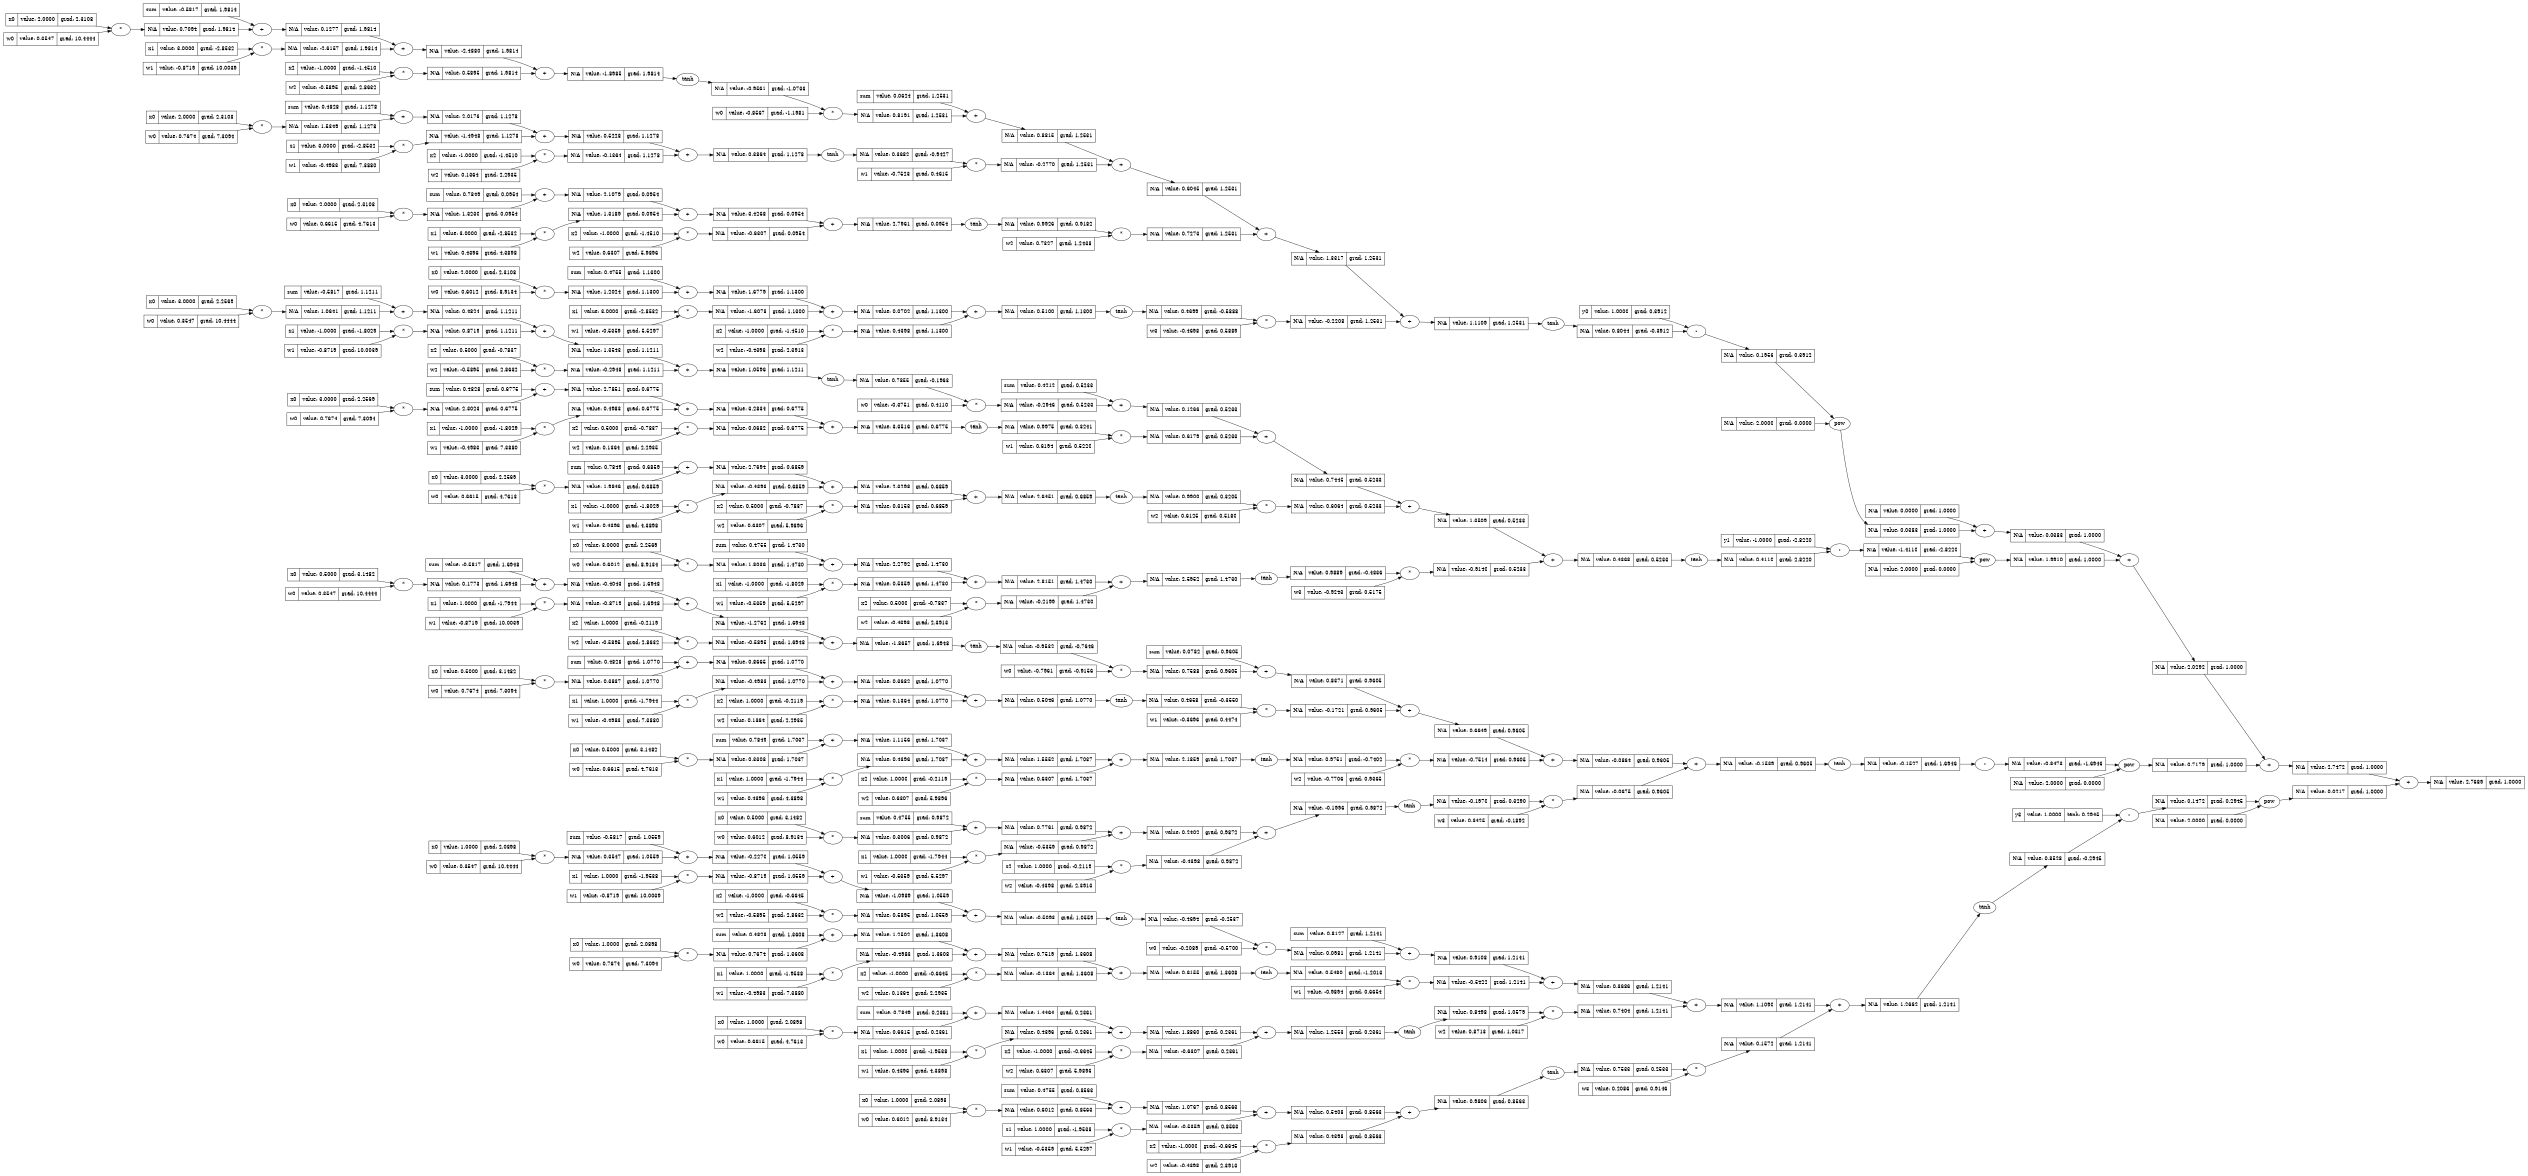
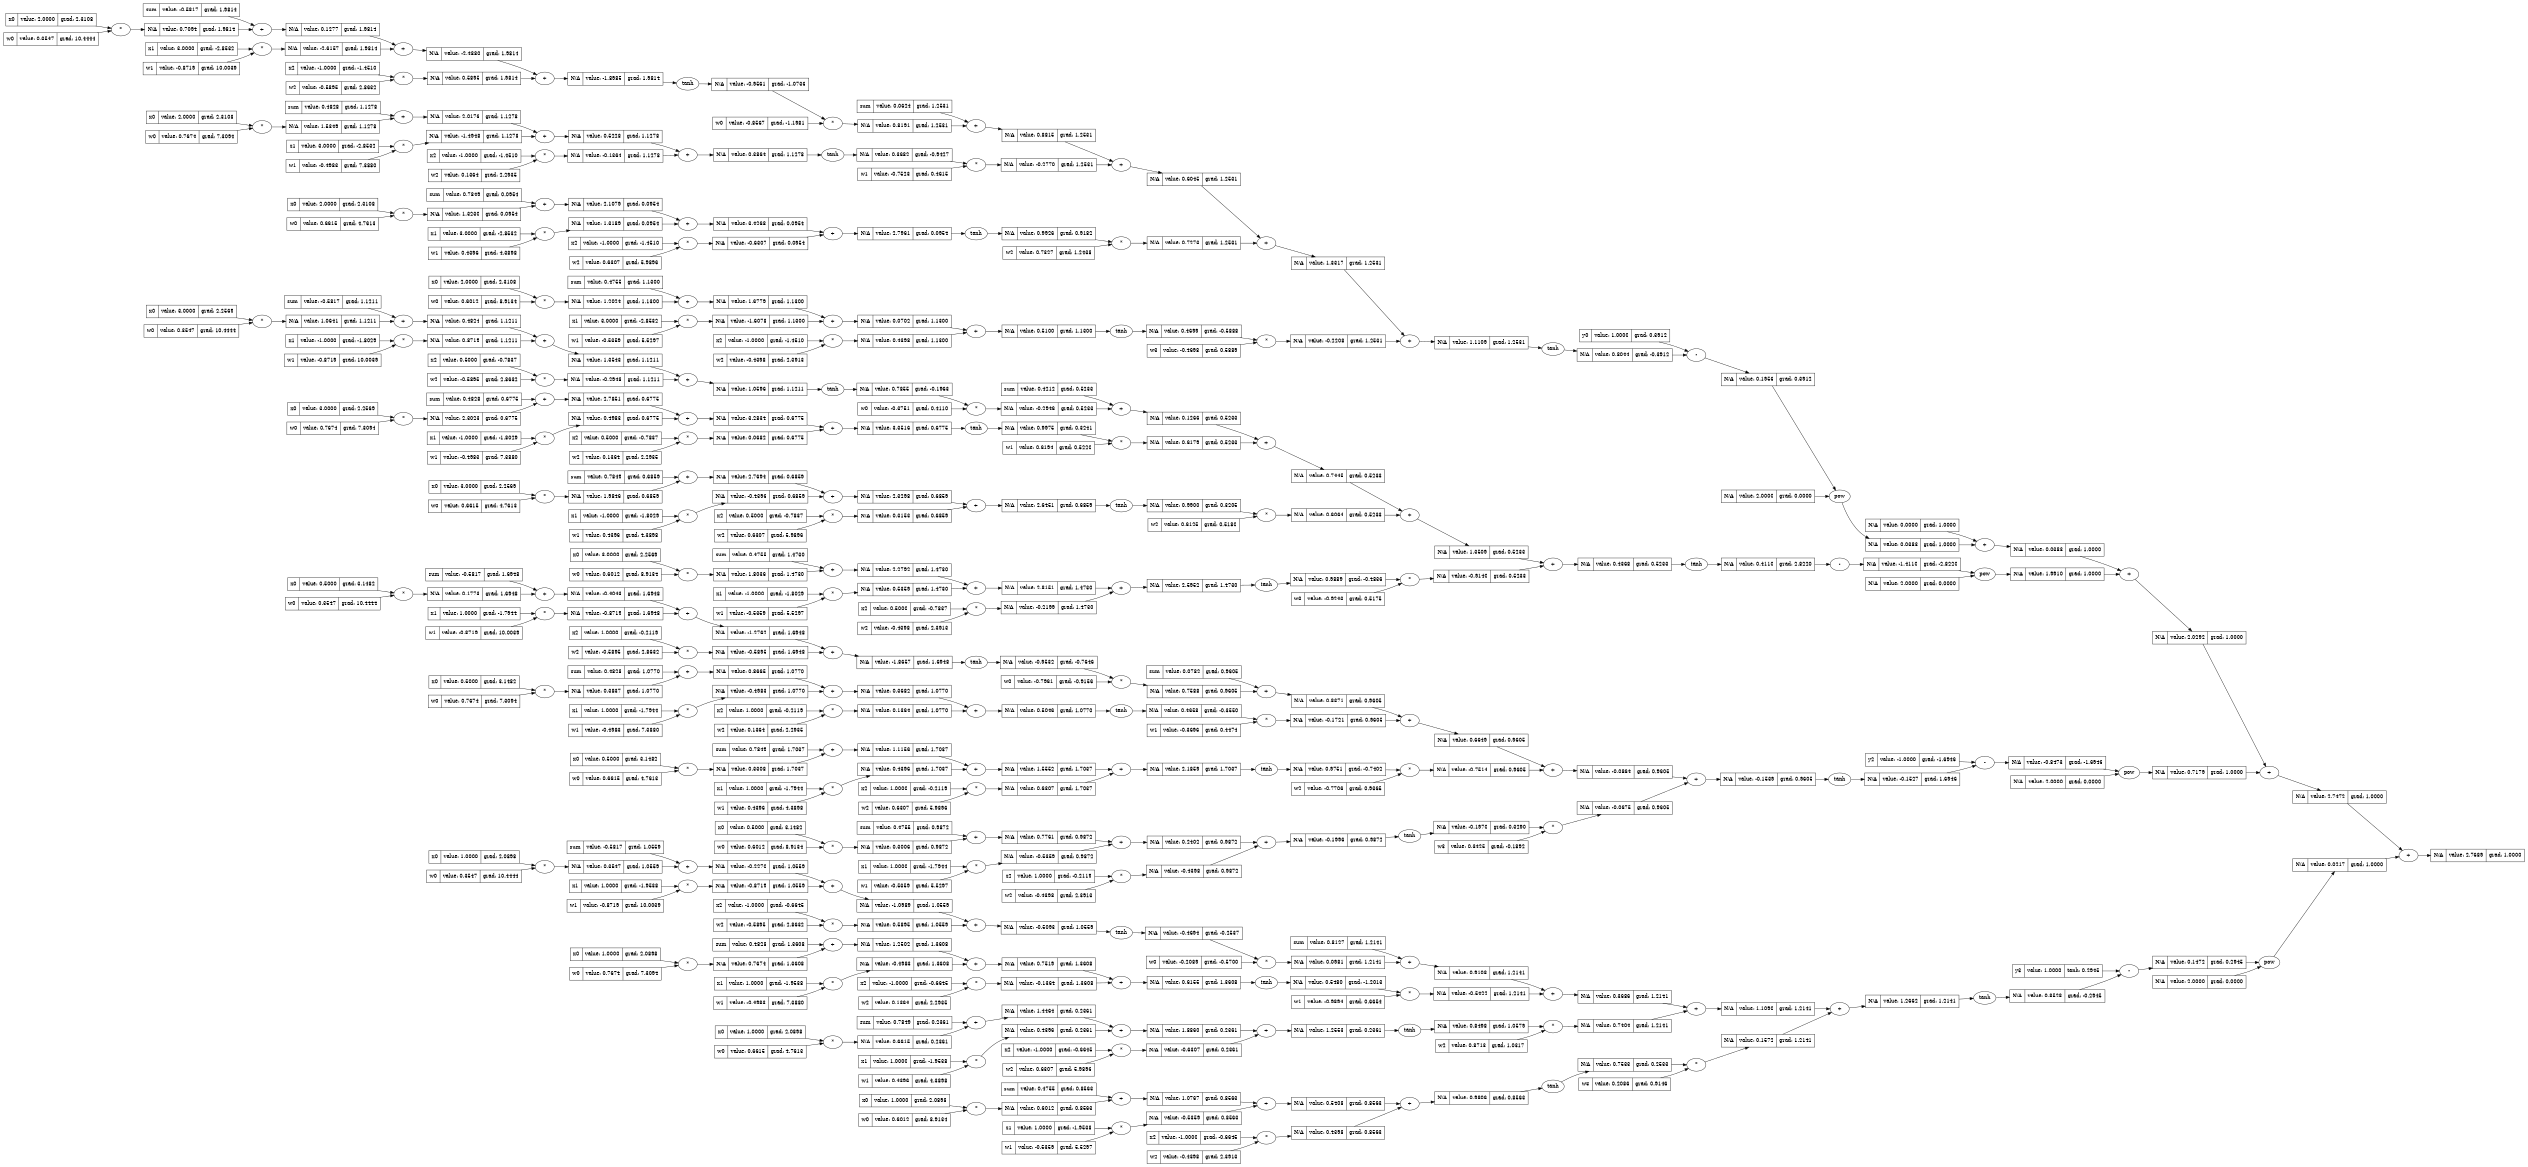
node "y1": removed
node "y2": added
